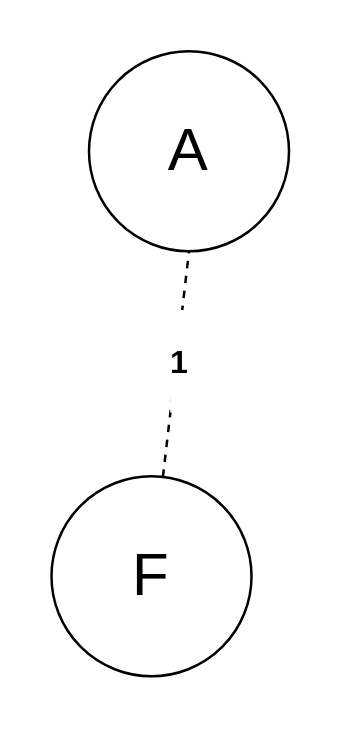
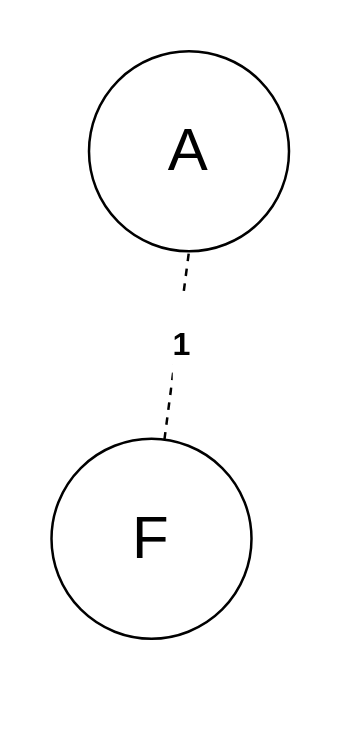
node "F": moved (151, 576) -> (151, 539)
